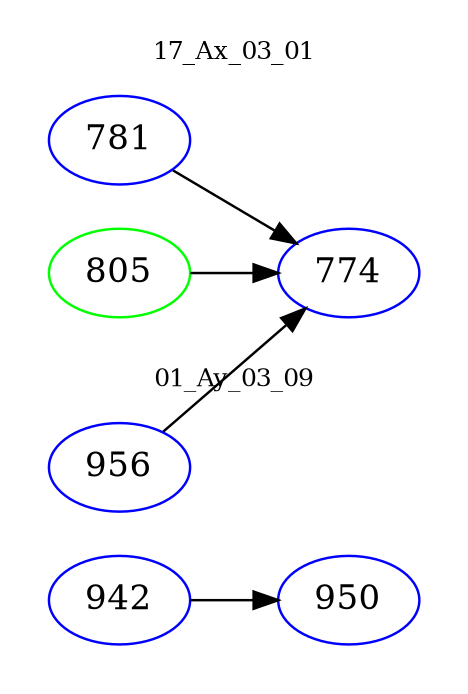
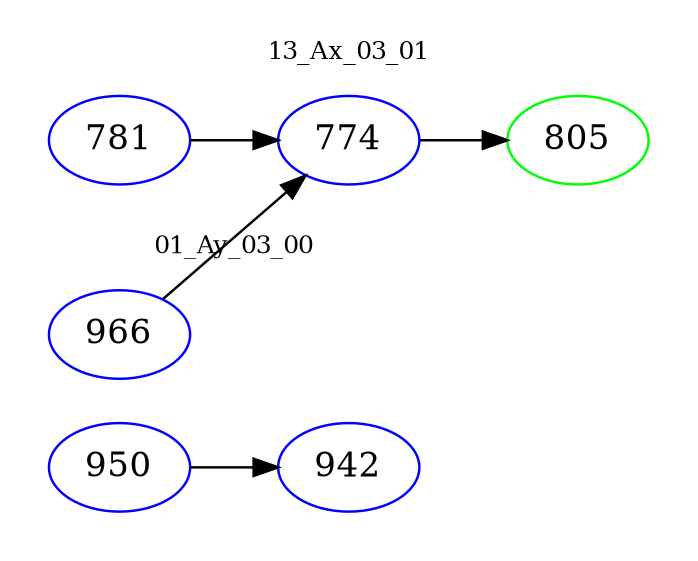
cluster "17_Ax_03_01": label "17_Ax_03_01" -> "13_Ax_03_01"
edge "805" -> "774": reversed
cluster "01_Ay_03_09": label "01_Ay_03_09" -> "01_Ay_03_00"
node "956": label "956" -> "966"
edge "942" -> "950": reversed
